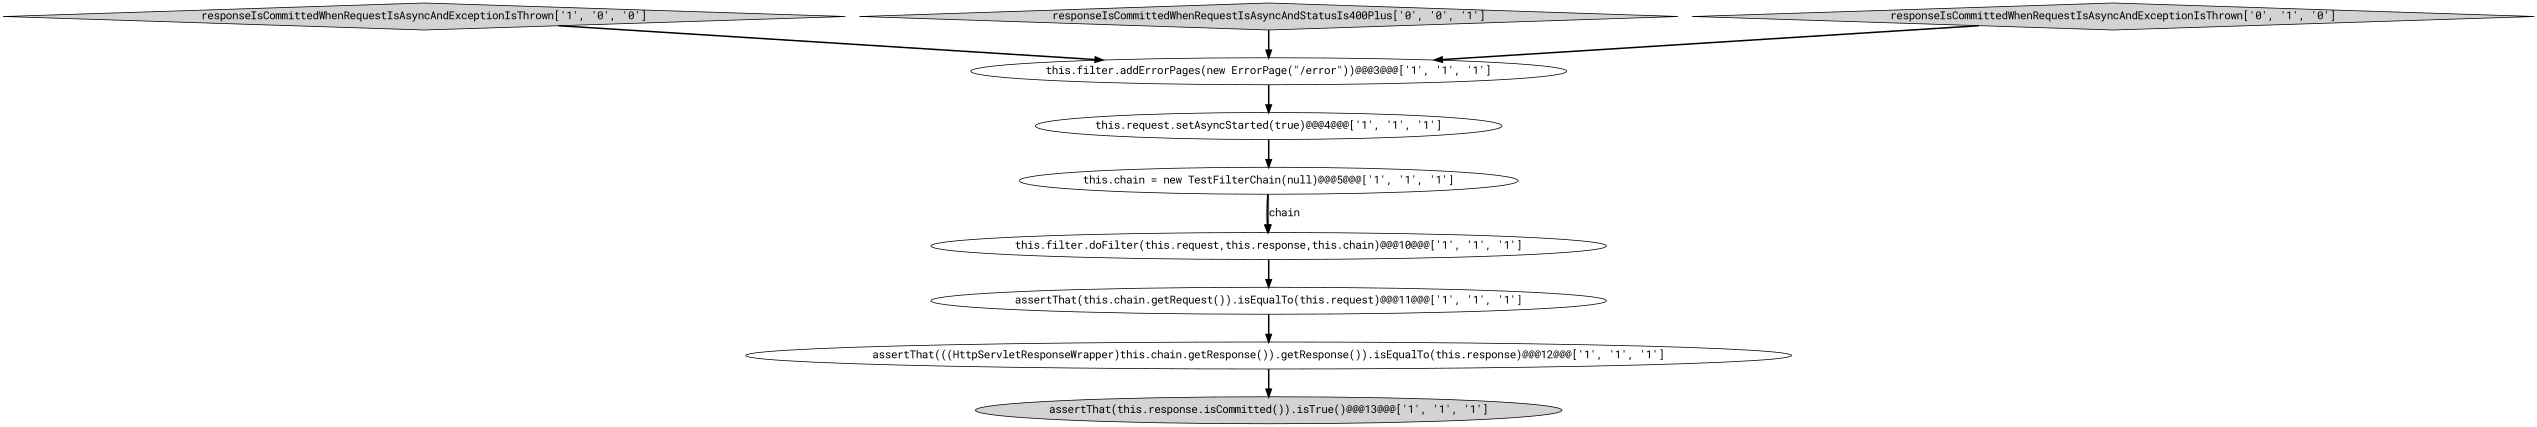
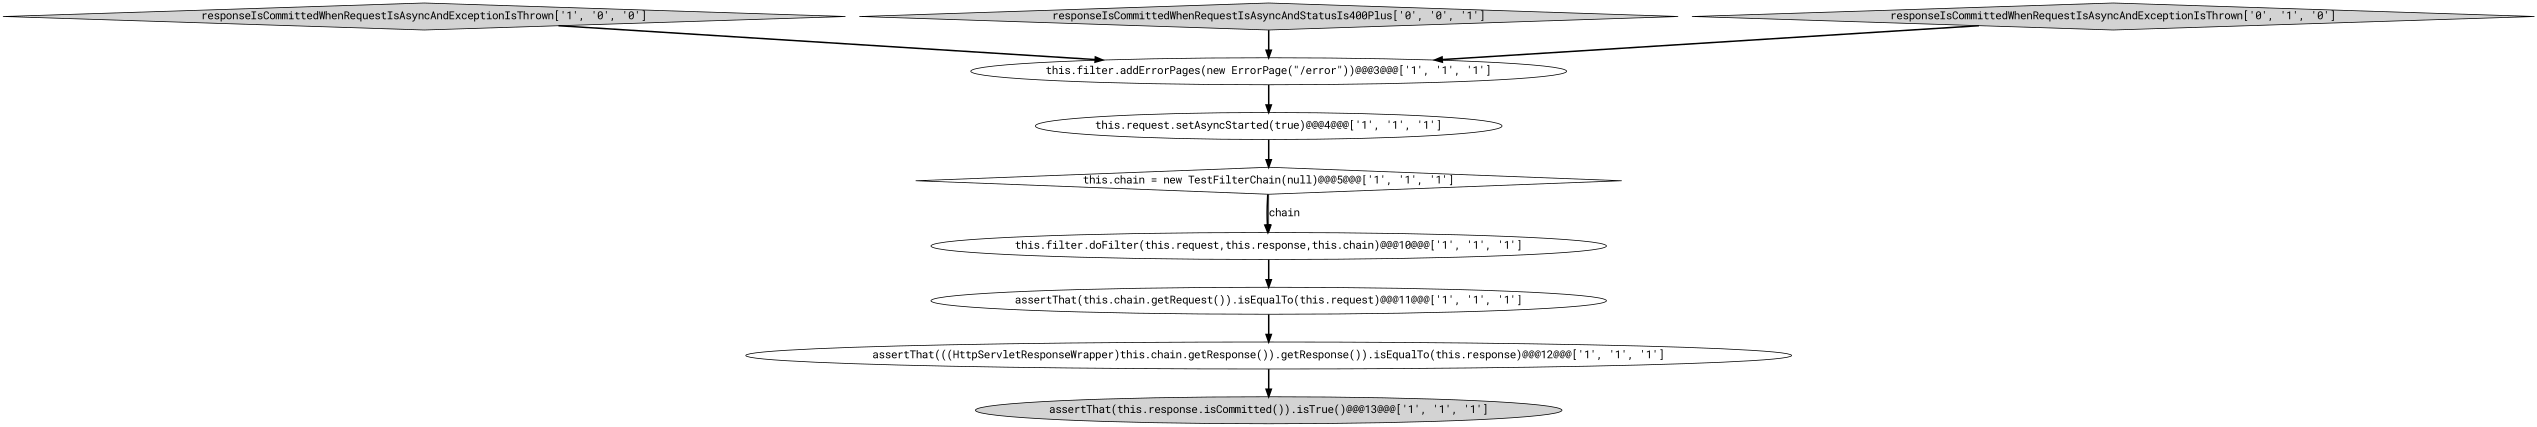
node "this.chain = new TestFilterChain(null)@@@5@@@['1', '1', '1']": shape ellipse -> diamond
